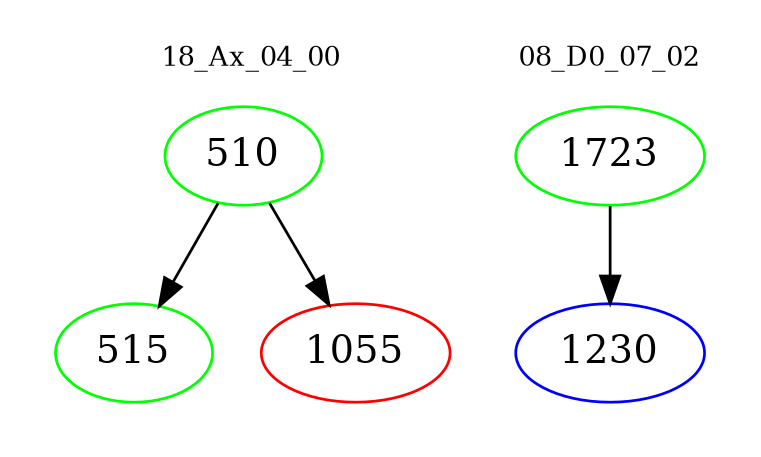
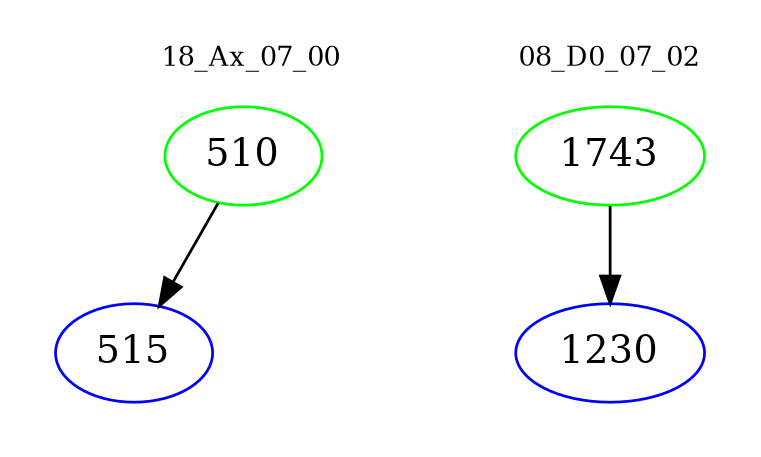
cluster "18_Ax_04_00": label "18_Ax_04_00" -> "18_Ax_07_00"
node "1723": label "1723" -> "1743"
node "515": color green -> blue
node "1055": removed
